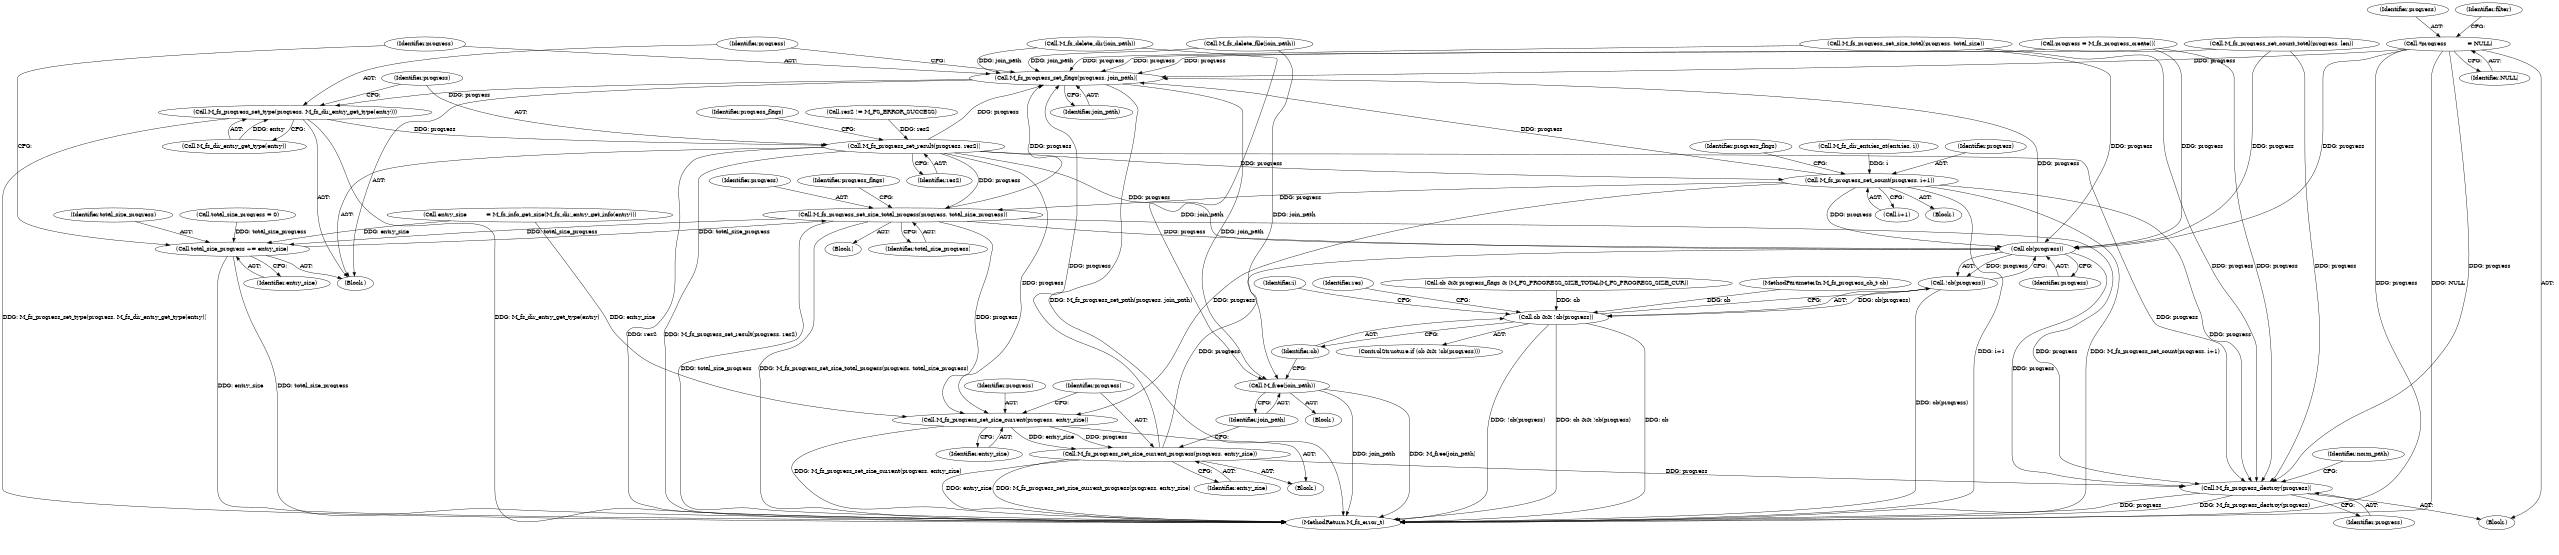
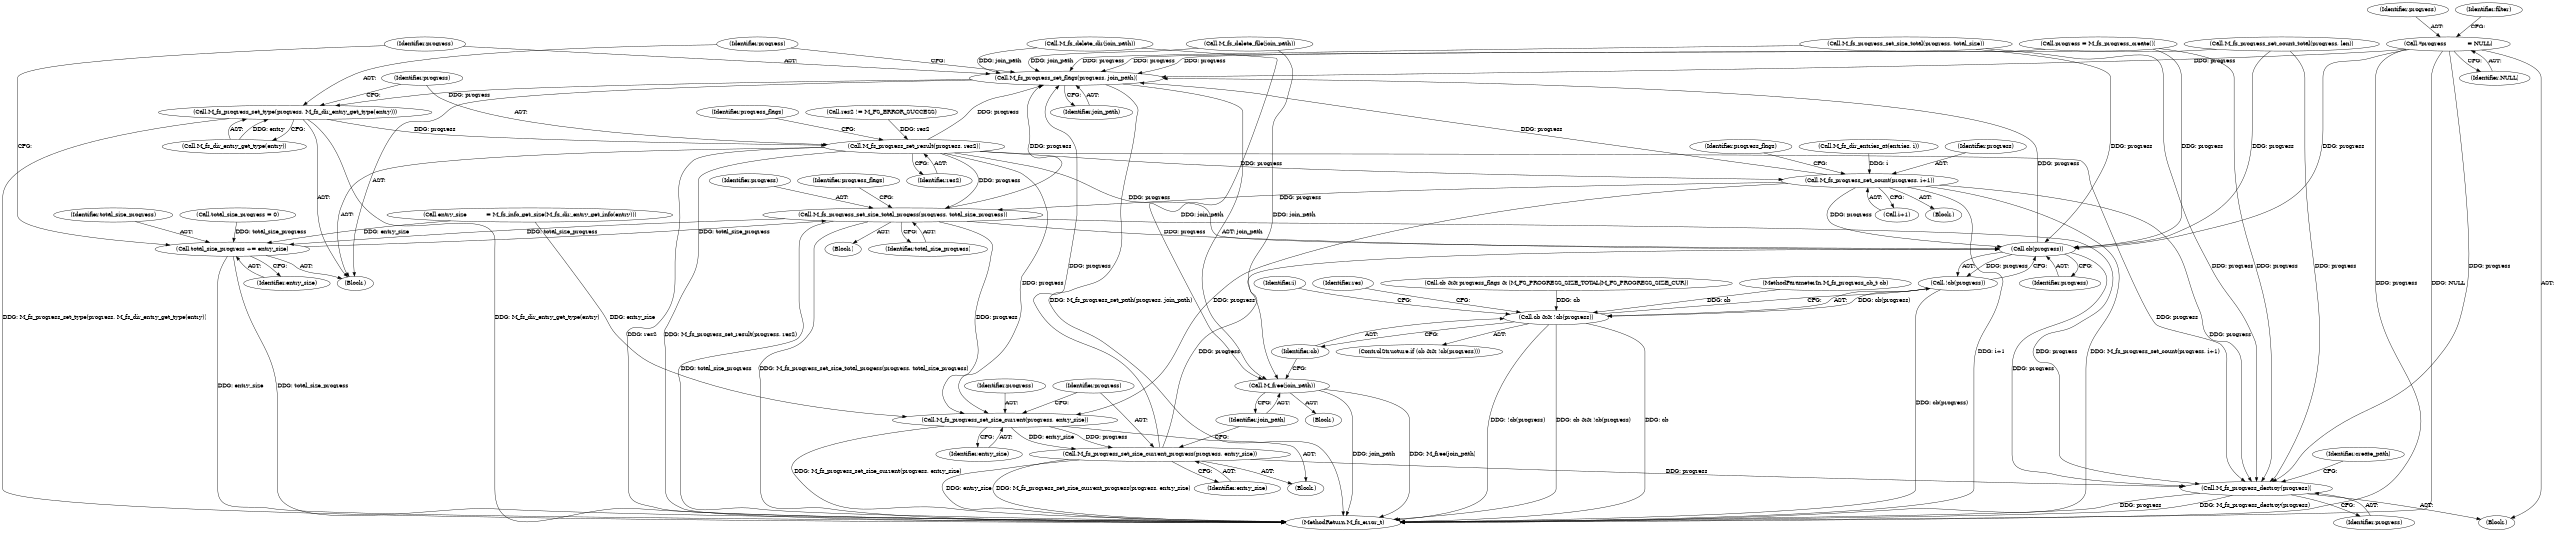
edge "(Call,M_fs_progress_set_flags(progress, join_path))" -> "(Call,M_free(join_path))": label "DDG: join_path" -> "AST: join_path"
node "(Identifier,norm_path)": label "(Identifier,norm_path)" -> "(Identifier,create_path)"
